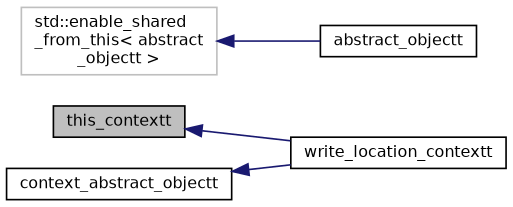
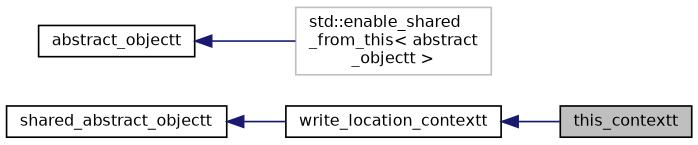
edge "abstract_objectt" -> "std::enable_shared _from_this< abstract _objectt >": reversed
edge "write_location_contextt" -> "this_contextt": reversed
node "context_abstract_objectt": label "context_abstract_objectt" -> "shared_abstract_objectt"
